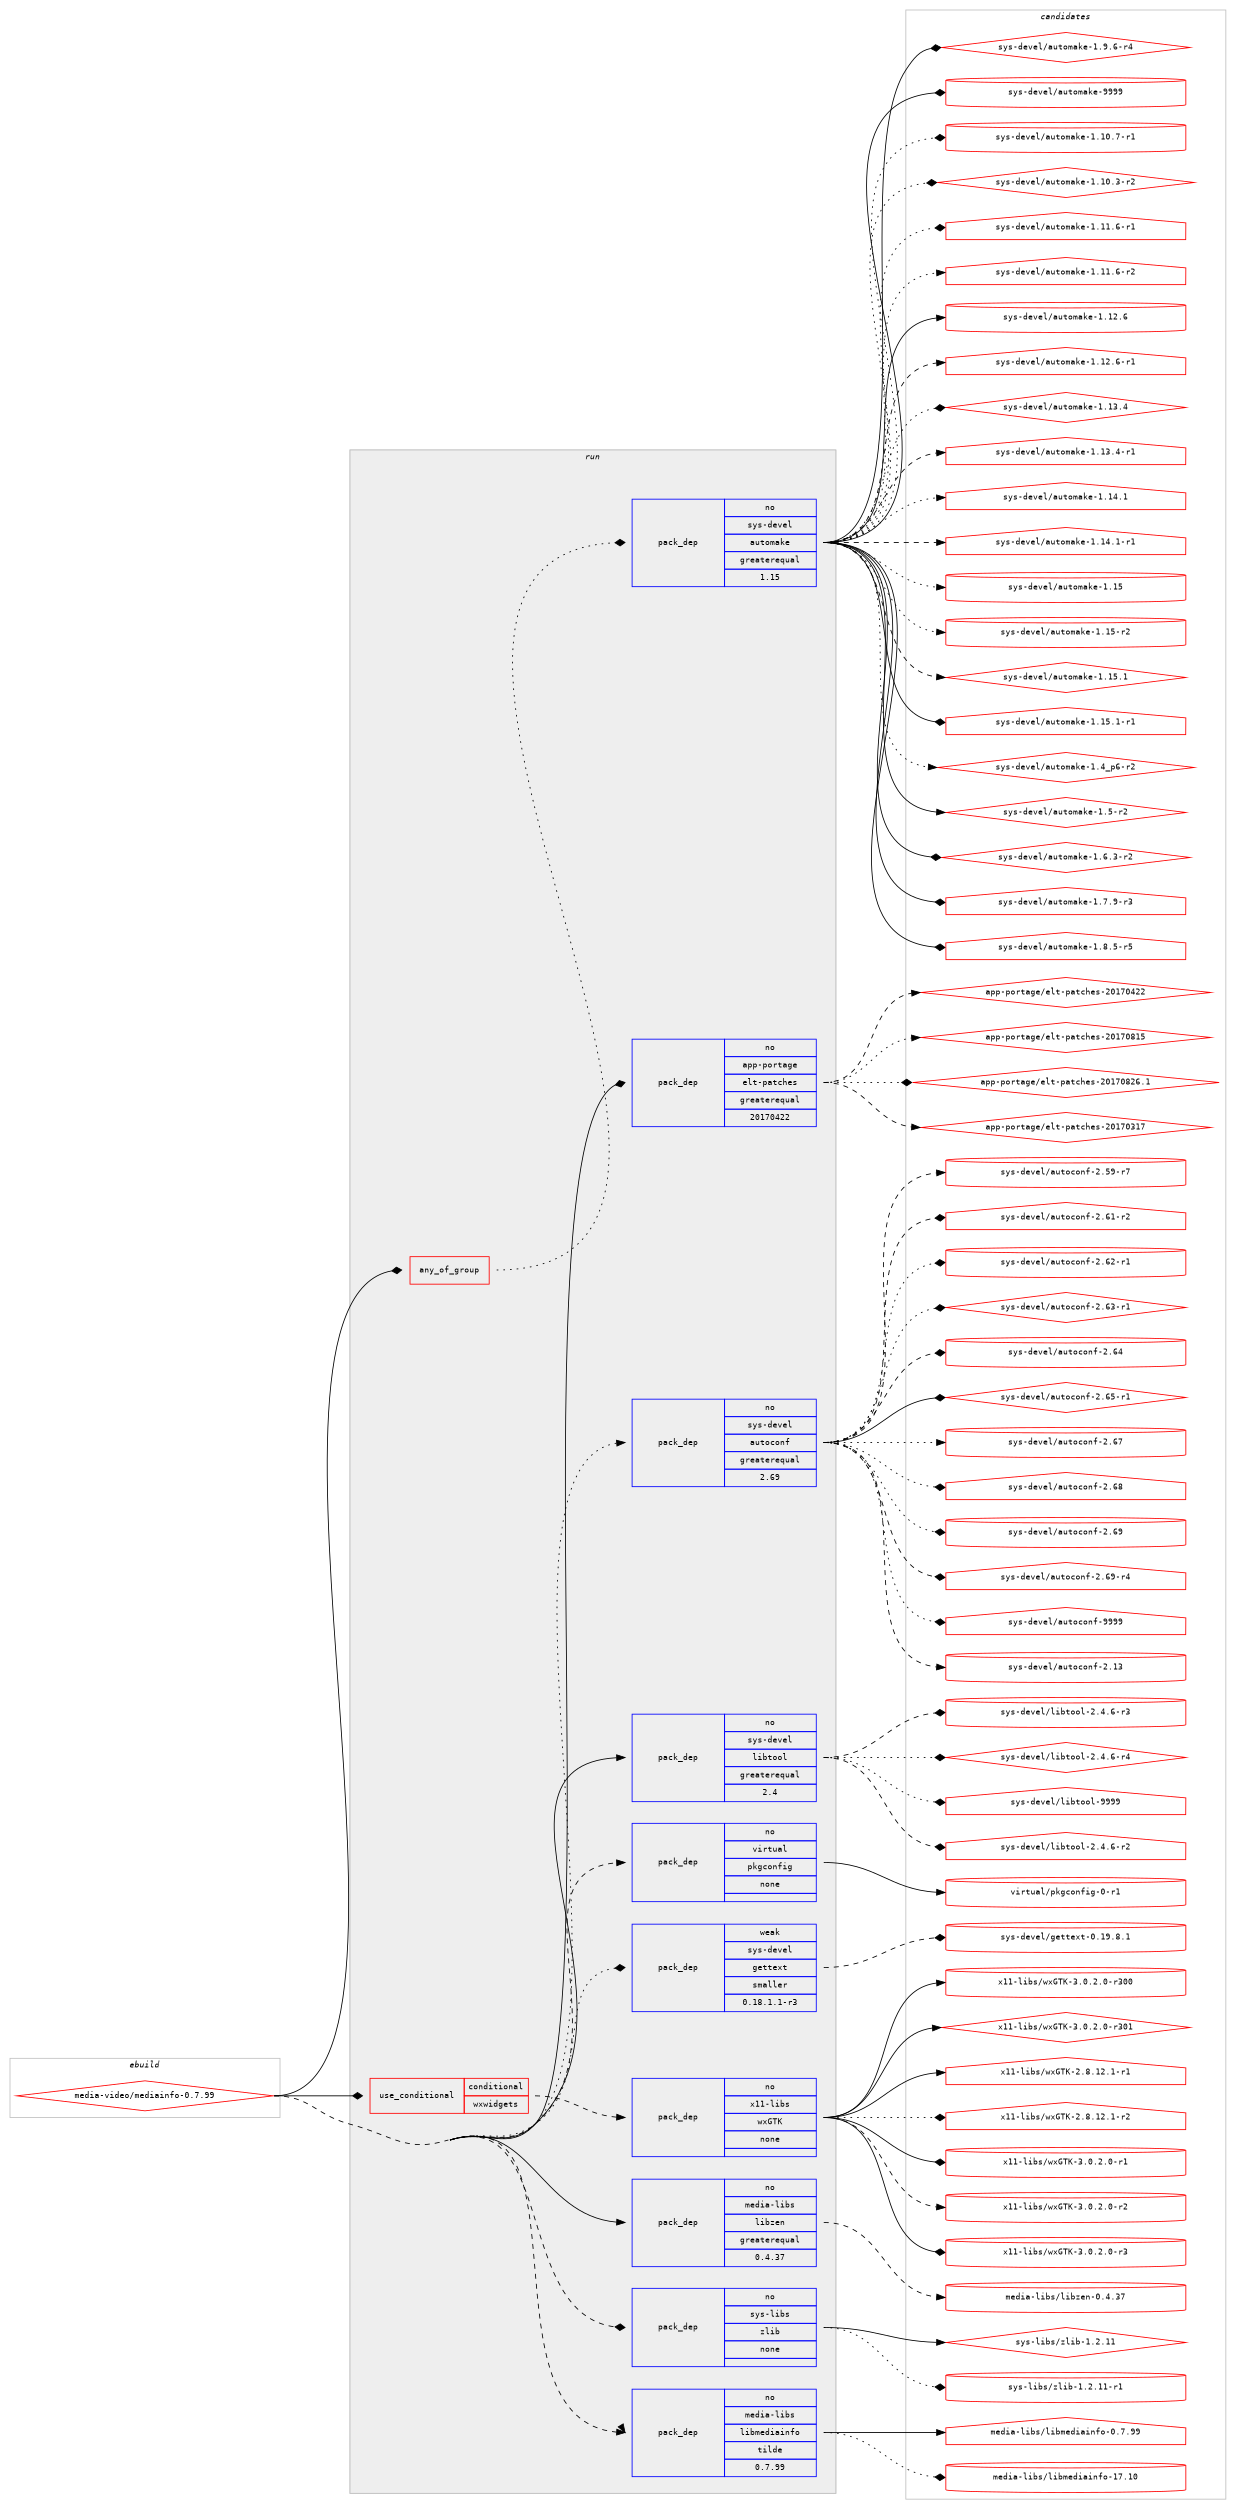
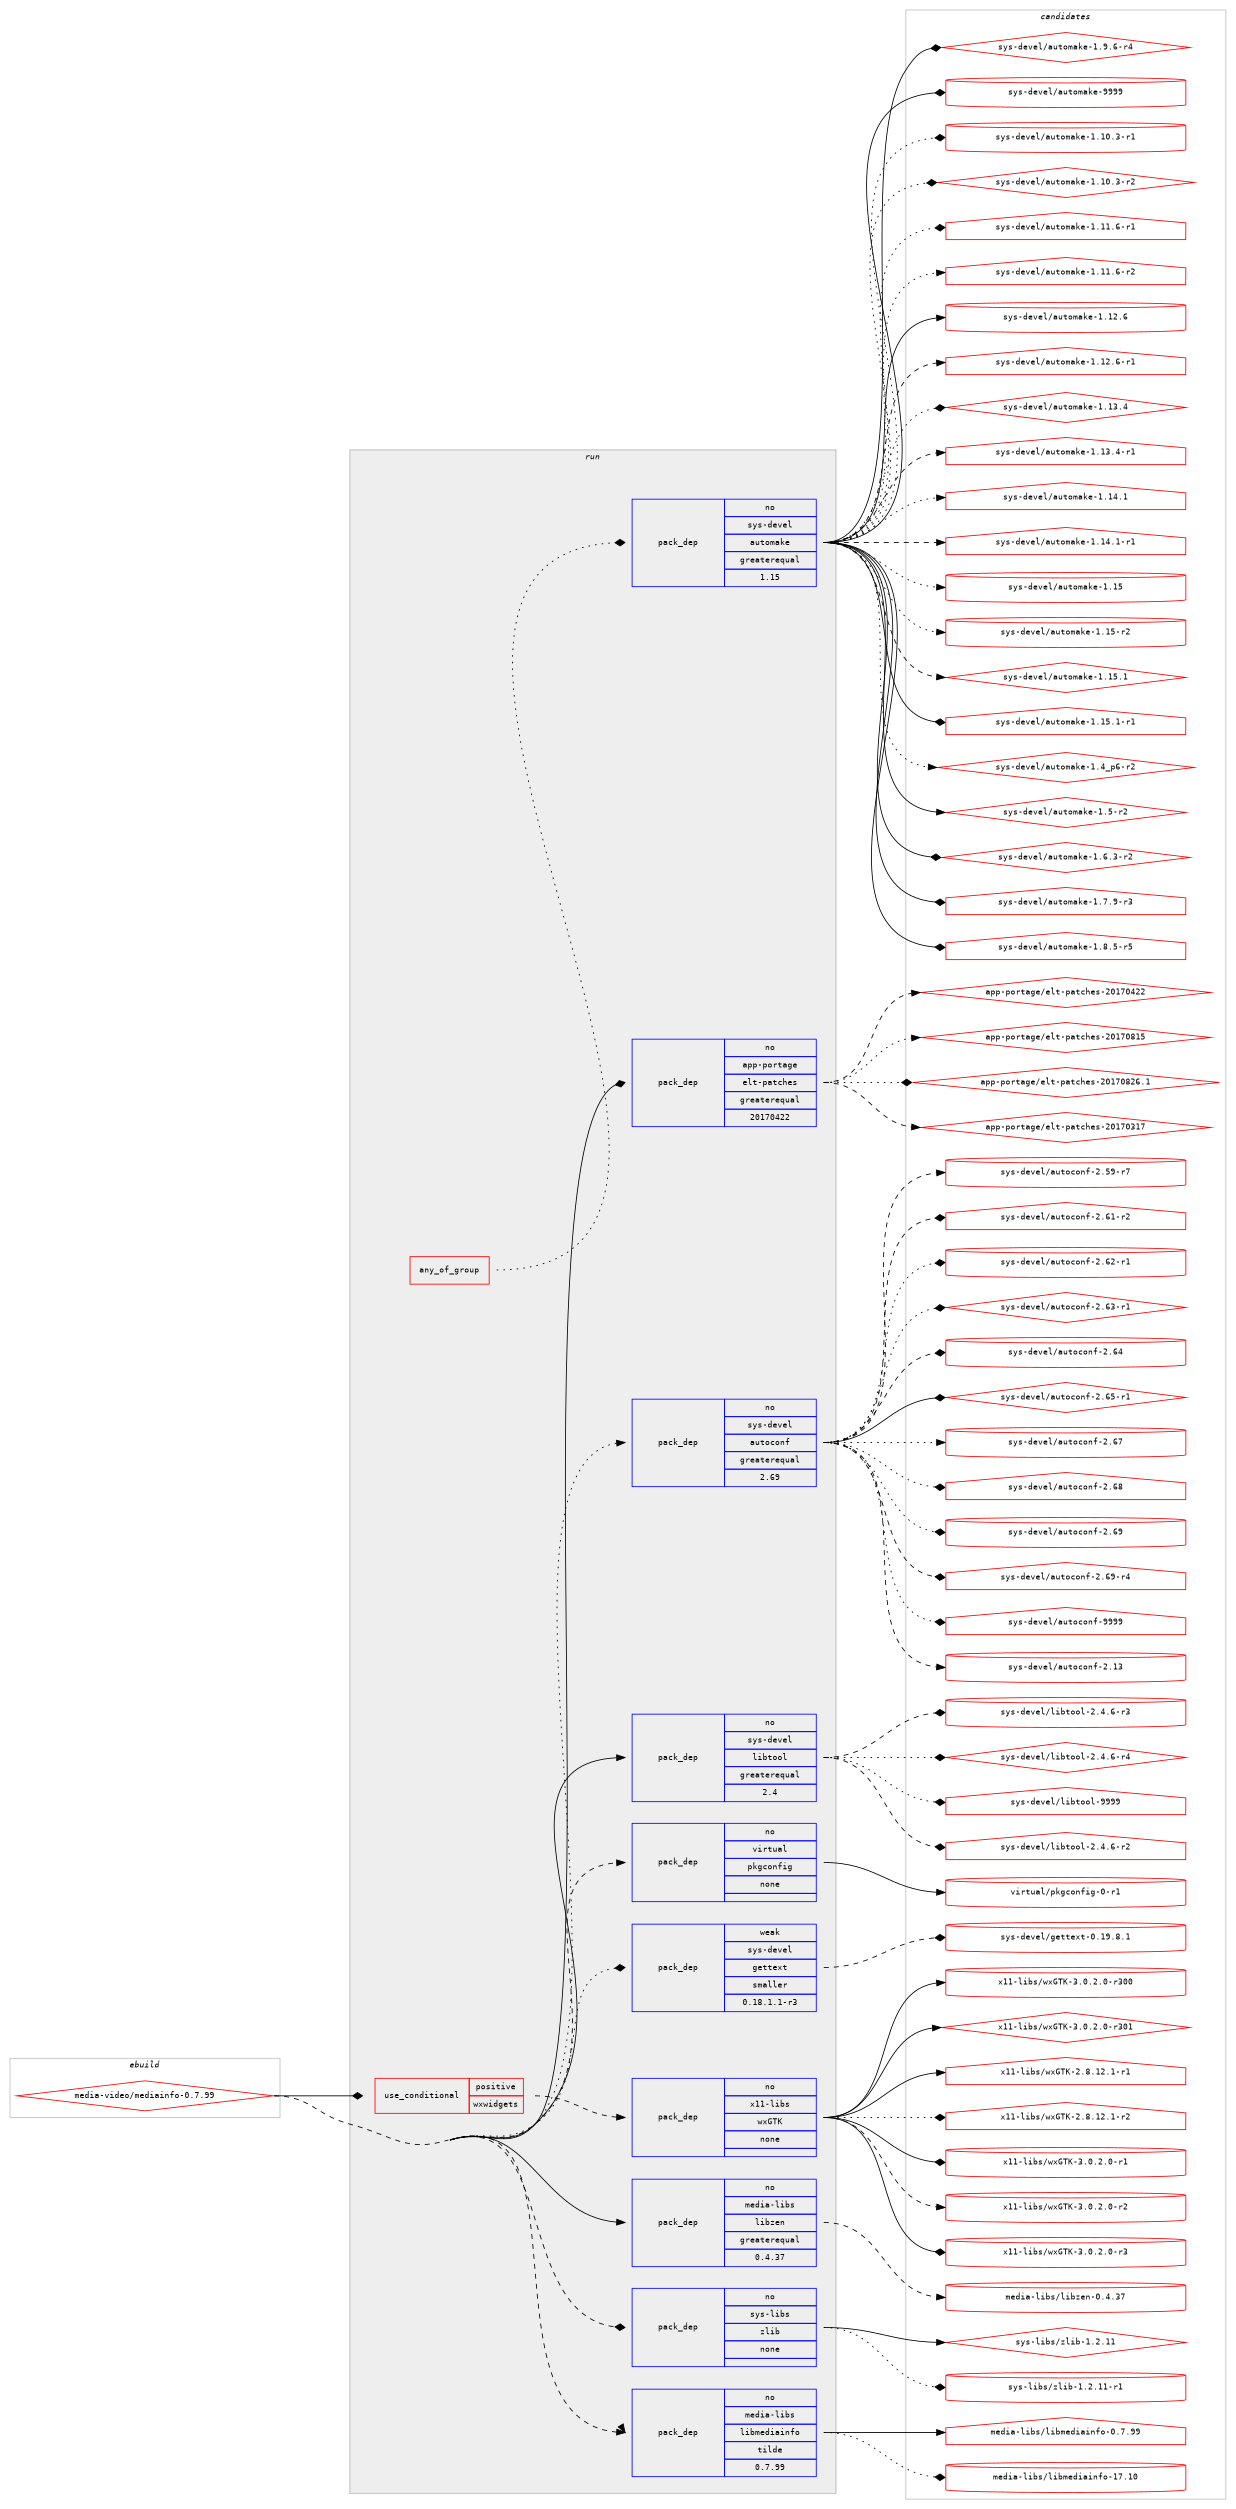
node "sys-devel/automake-1.10.7-r1": label "sys-devel/automake-1.10.7-r1" -> "sys-devel/automake-1.10.3-r1"
edge "media-video/mediainfo-0.7.99" -> "any_of_group": removed
node "use_conditional": text "conditional" -> "positive"
